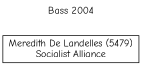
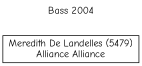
node "Meredith De Landelles (5479) Socialist Alliance": label "Meredith De Landelles (5479) Socialist Alliance" -> "Meredith De Landelles (5479) Alliance Alliance"
